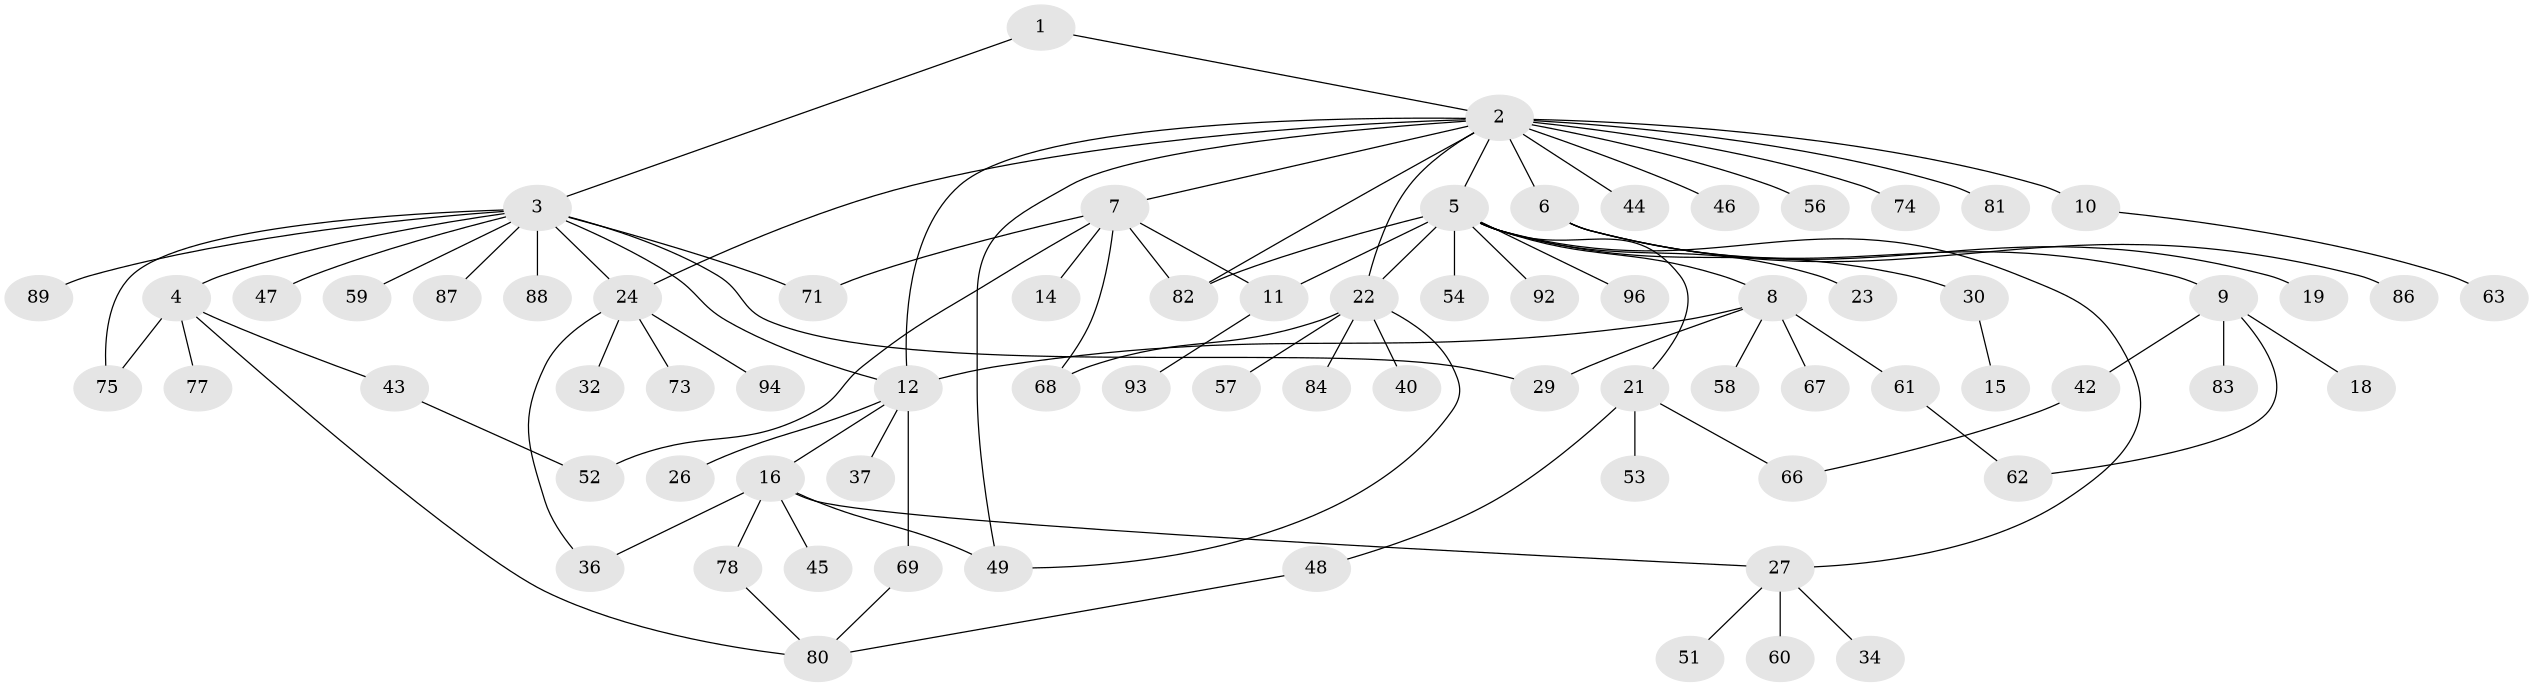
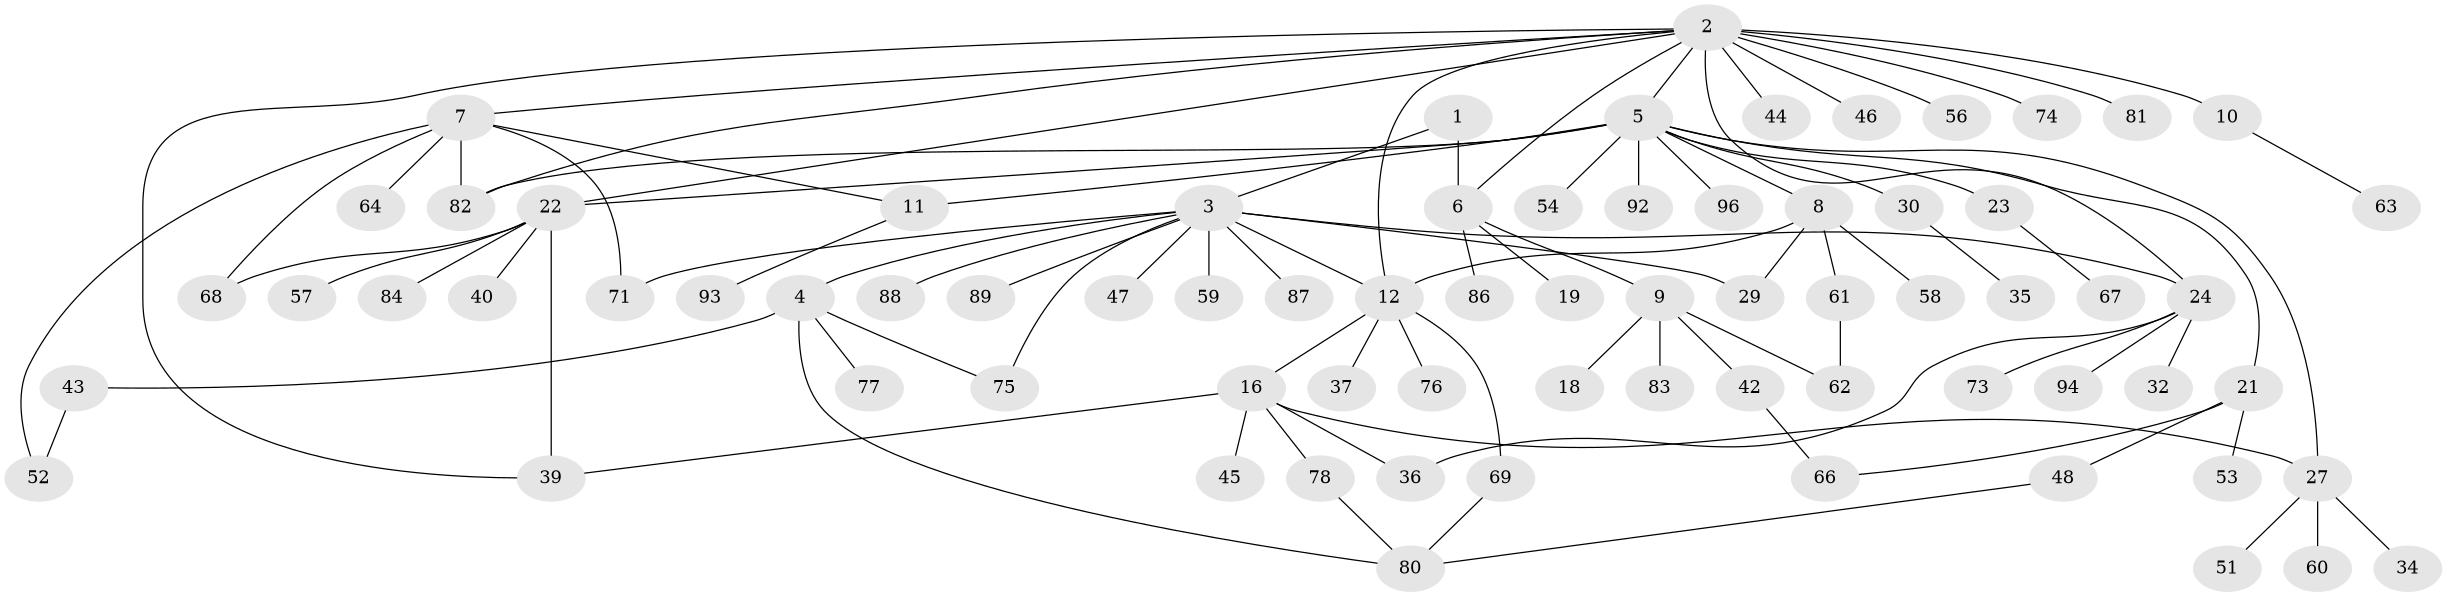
edge "1" -- "2": now "1" -- "6"
node "14": label "14" -> "64"
edge "8" -- "67": now "23" -- "67"
node "15": label "15" -> "35"
node "26": label "26" -> "76"
node "49": label "49" -> "39"
